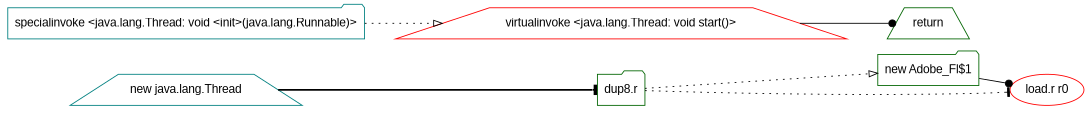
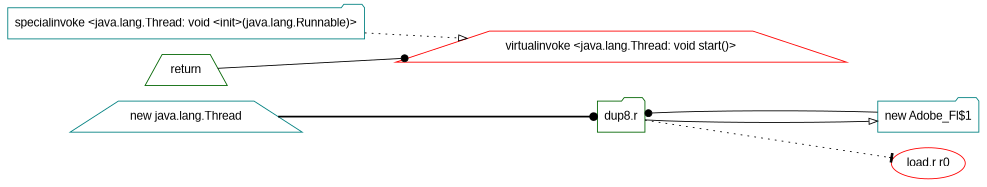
edge "virtualinvoke <java.lang.Thread: void start()>" -> "return": reversed
node "new Adobe_Fl$1": color darkgreen -> teal
edge "dup8.r" -> "new Adobe_Fl$1": style dotted -> solid
edge "new Adobe_Fl$1" -> "load.r r0": now "new Adobe_Fl$1" -> "dup8.r"
edge "new java.lang.Thread" -> "dup8.r": arrowhead tee -> dot
